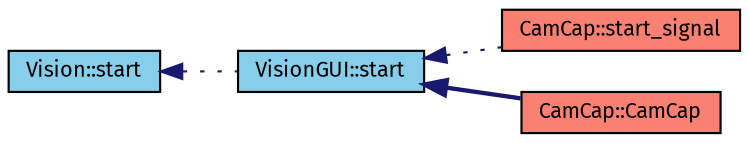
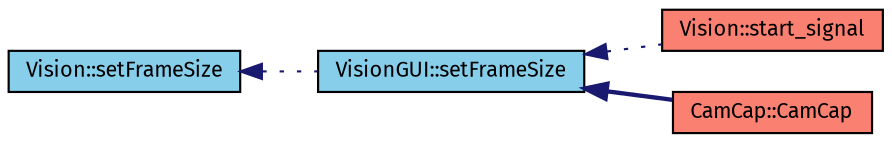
node "CamCap::start_signal": label "CamCap::start_signal" -> "Vision::start_signal"
node "Vision::start": label "Vision::start" -> "Vision::setFrameSize"
node "VisionGUI::start": label "VisionGUI::start" -> "VisionGUI::setFrameSize"
